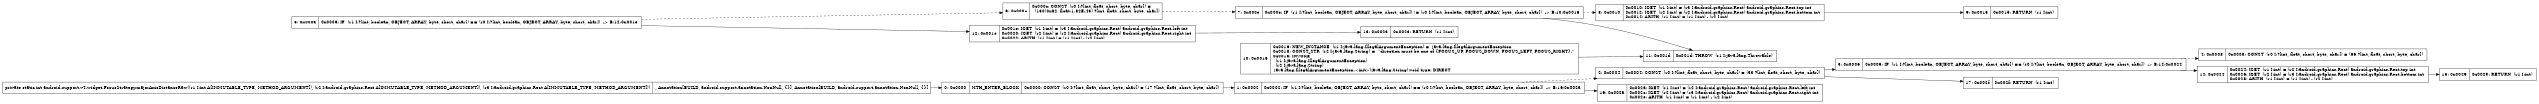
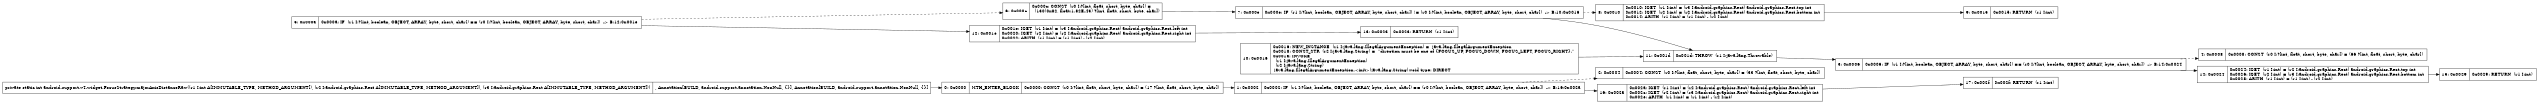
edge "6: 0x000c" -> "7: 0x000e": style dashed -> solid
edge "2: 0x0004" -> "3: 0x0006": now "11: 0x001d" -> "3: 0x0006"
edge "2: 0x0004" -> "17: 0x002f": now "16: 0x002a" -> "17: 0x002f"
